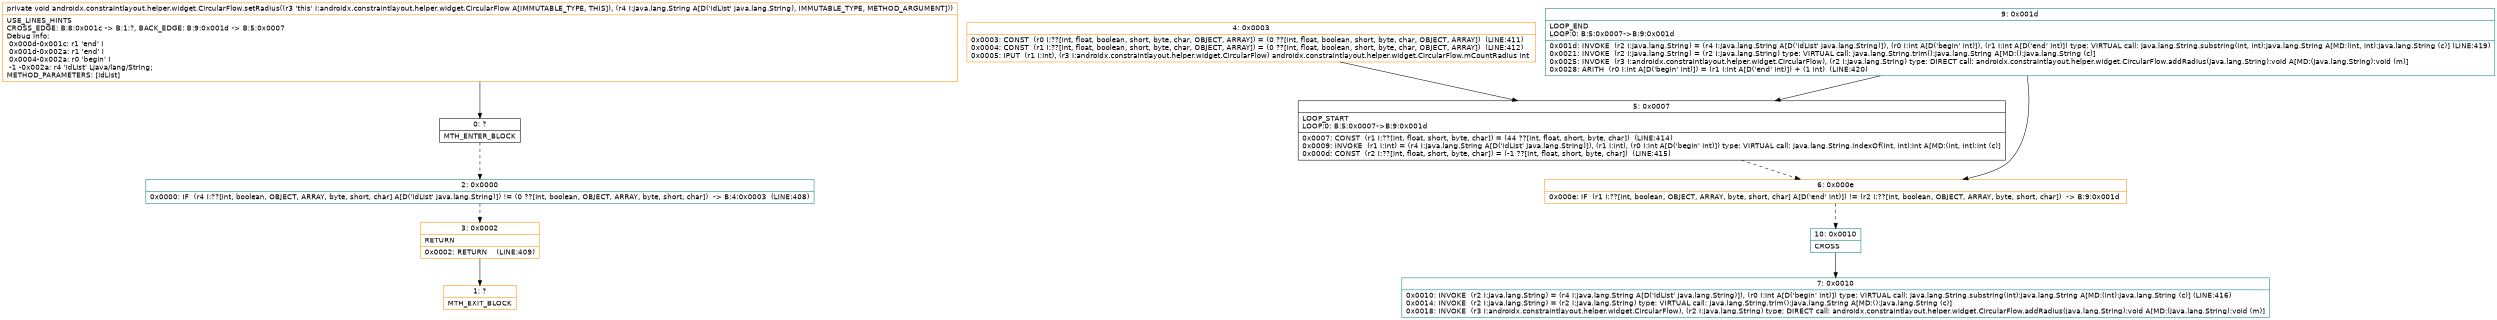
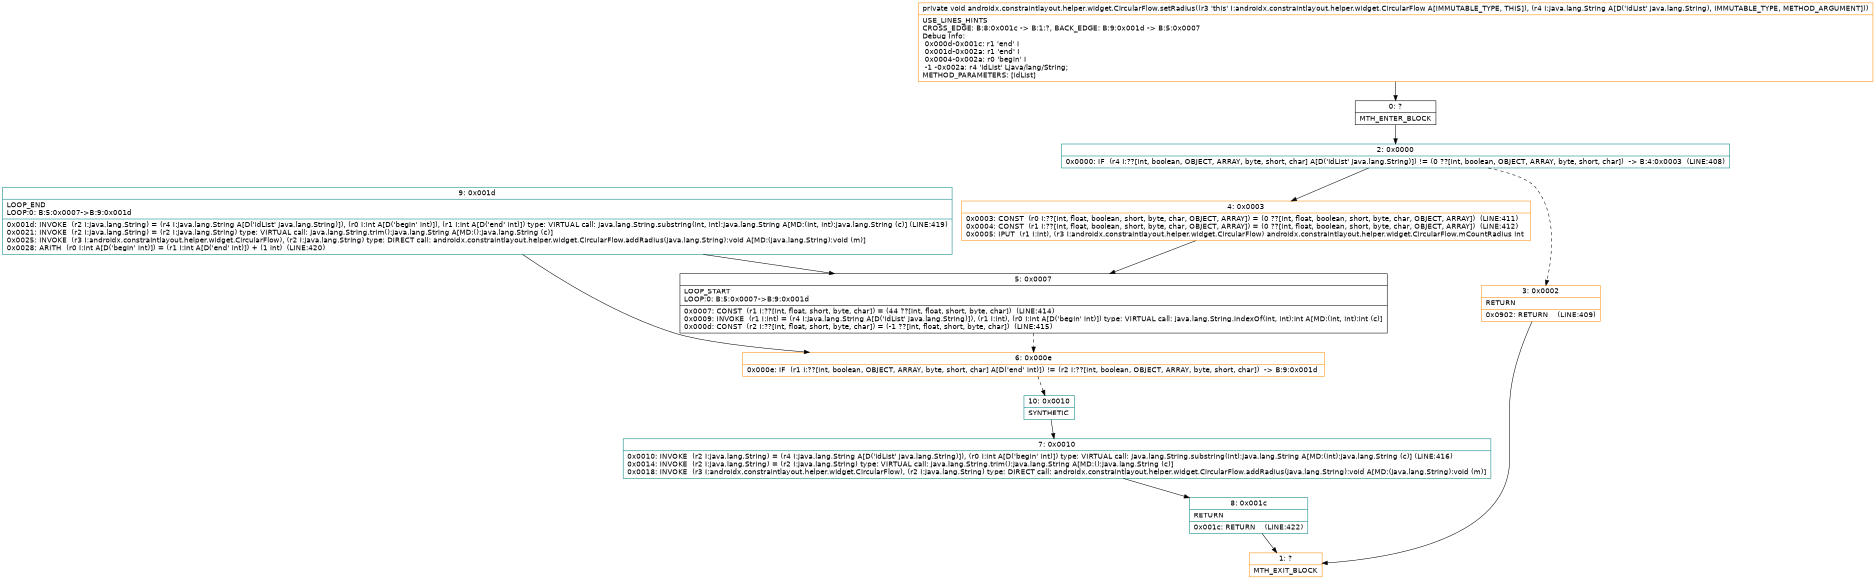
edge "0: ?" -> "2: 0x0000": style dashed -> solid
edge "2: 0x0000" -> "4: 0x0003": added
node "10: 0x0010": text "CROSS" -> "SYNTHETIC"
node "3: 0x0002": text "0x0002: RETURN    (LINE:409)" -> "0x0902: RETURN    (LINE:409)"
node "8: 0x001c": added
